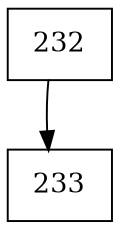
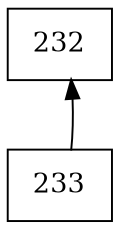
edge "232" -> "233": reversed
